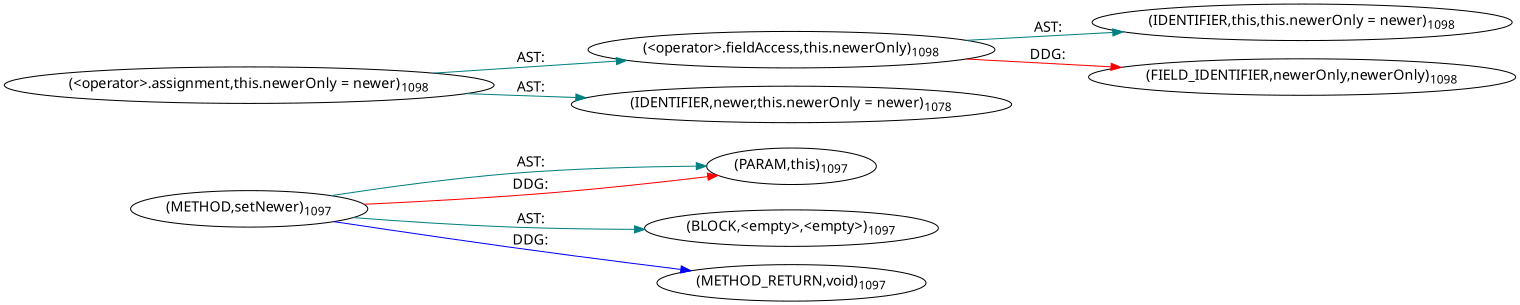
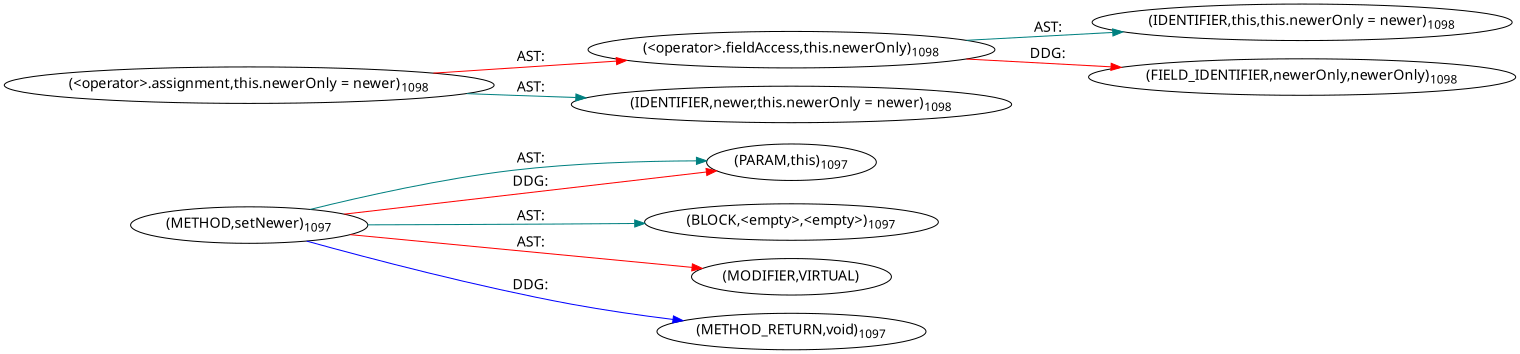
edge "(<operator>.assignment,this.newerOnly = newer)" -> "(<operator>.fieldAccess,this.newerOnly)": color teal -> red
node "(IDENTIFIER,newer,this.newerOnly = newer)": text "1078" -> "1098"
node "(MODIFIER,VIRTUAL)": added
